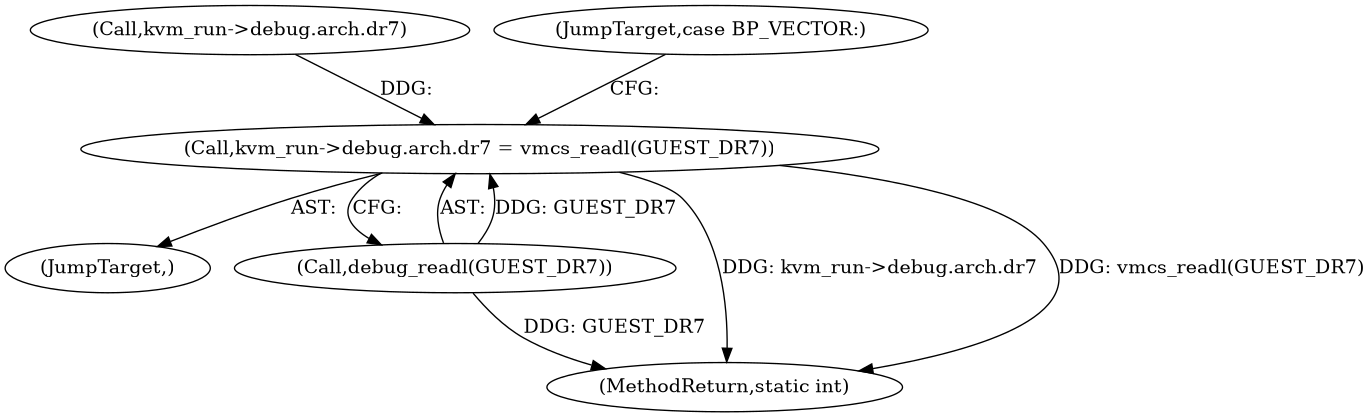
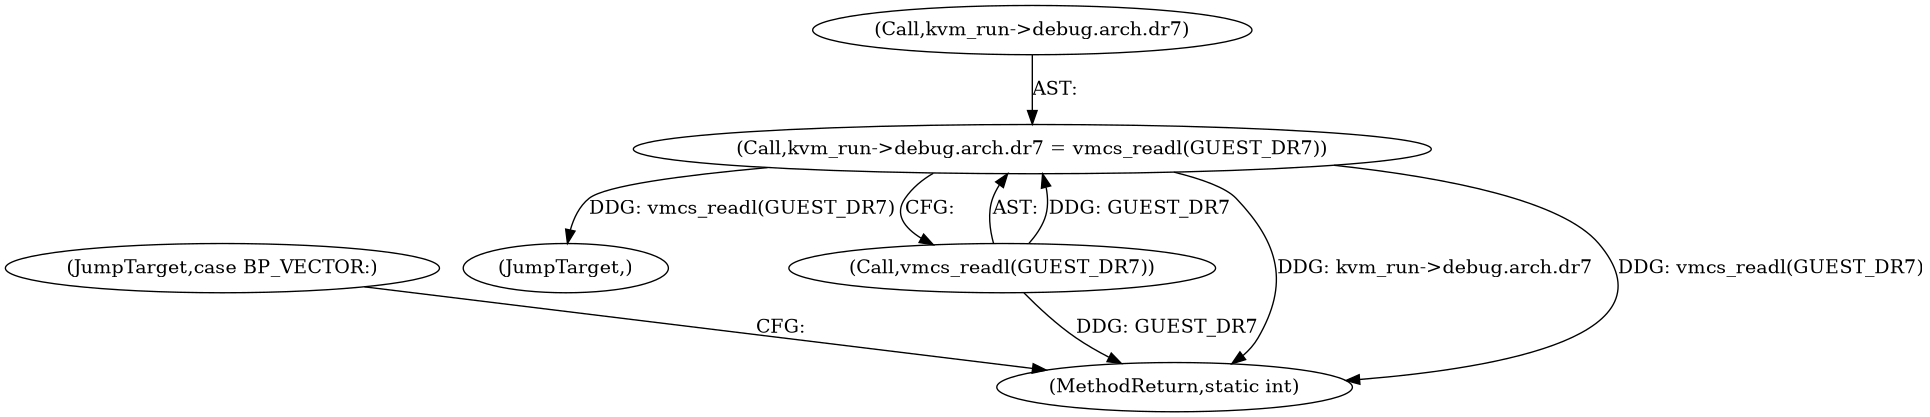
edge "(JumpTarget,case BP_VECTOR:)" -> "(Call,kvm_run->debug.arch.dr7 = vmcs_readl(GUEST_DR7))": now "(JumpTarget,case BP_VECTOR:)" -> "(MethodReturn,static int)"
edge "(Call,kvm_run->debug.arch.dr7)" -> "(Call,kvm_run->debug.arch.dr7 = vmcs_readl(GUEST_DR7))": label "DDG: " -> "AST: "
edge "(Call,kvm_run->debug.arch.dr7 = vmcs_readl(GUEST_DR7))" -> "(JumpTarget,)": label "AST: " -> "DDG: vmcs_readl(GUEST_DR7)"
node "(Call,debug_readl(GUEST_DR7))": label "(Call,debug_readl(GUEST_DR7))" -> "(Call,vmcs_readl(GUEST_DR7))"
